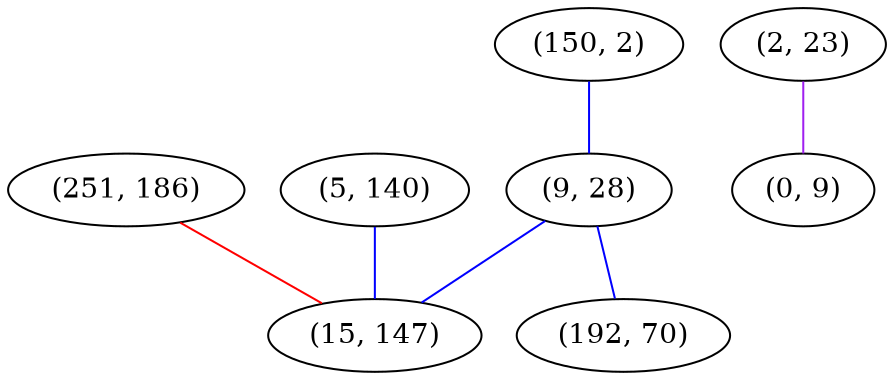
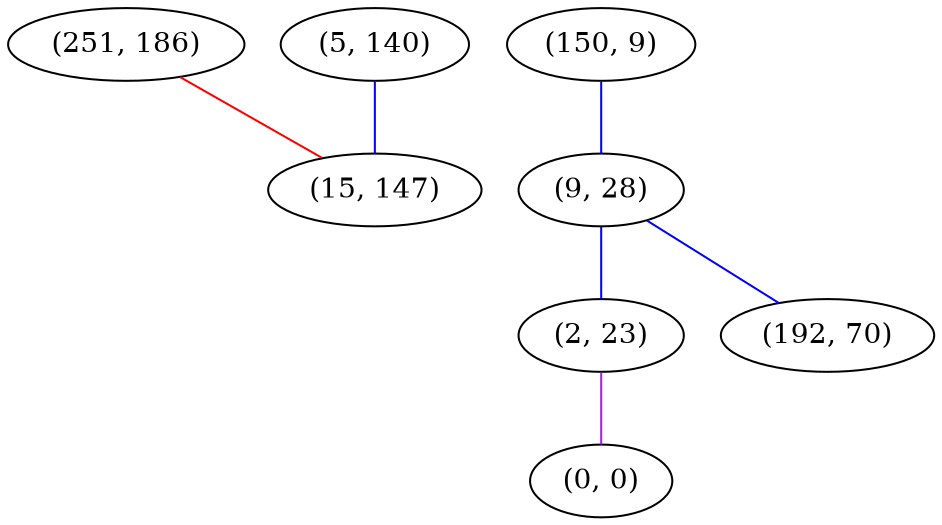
node "(150, 2)": label "(150, 2)" -> "(150, 9)"
node "(0, 9)": label "(0, 9)" -> "(0, 0)"
edge "(9, 28)" -- "(15, 147)": now "(9, 28)" -- "(2, 23)"
